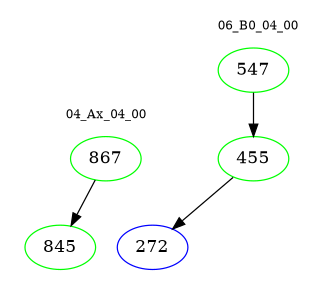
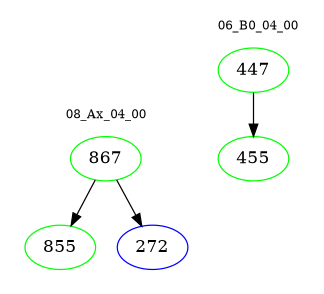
node "547": label "547" -> "447"
cluster "04_Ax_04_00": label "04_Ax_04_00" -> "08_Ax_04_00"
edge "455" -> "272": now "867" -> "272"
node "845": label "845" -> "855"
